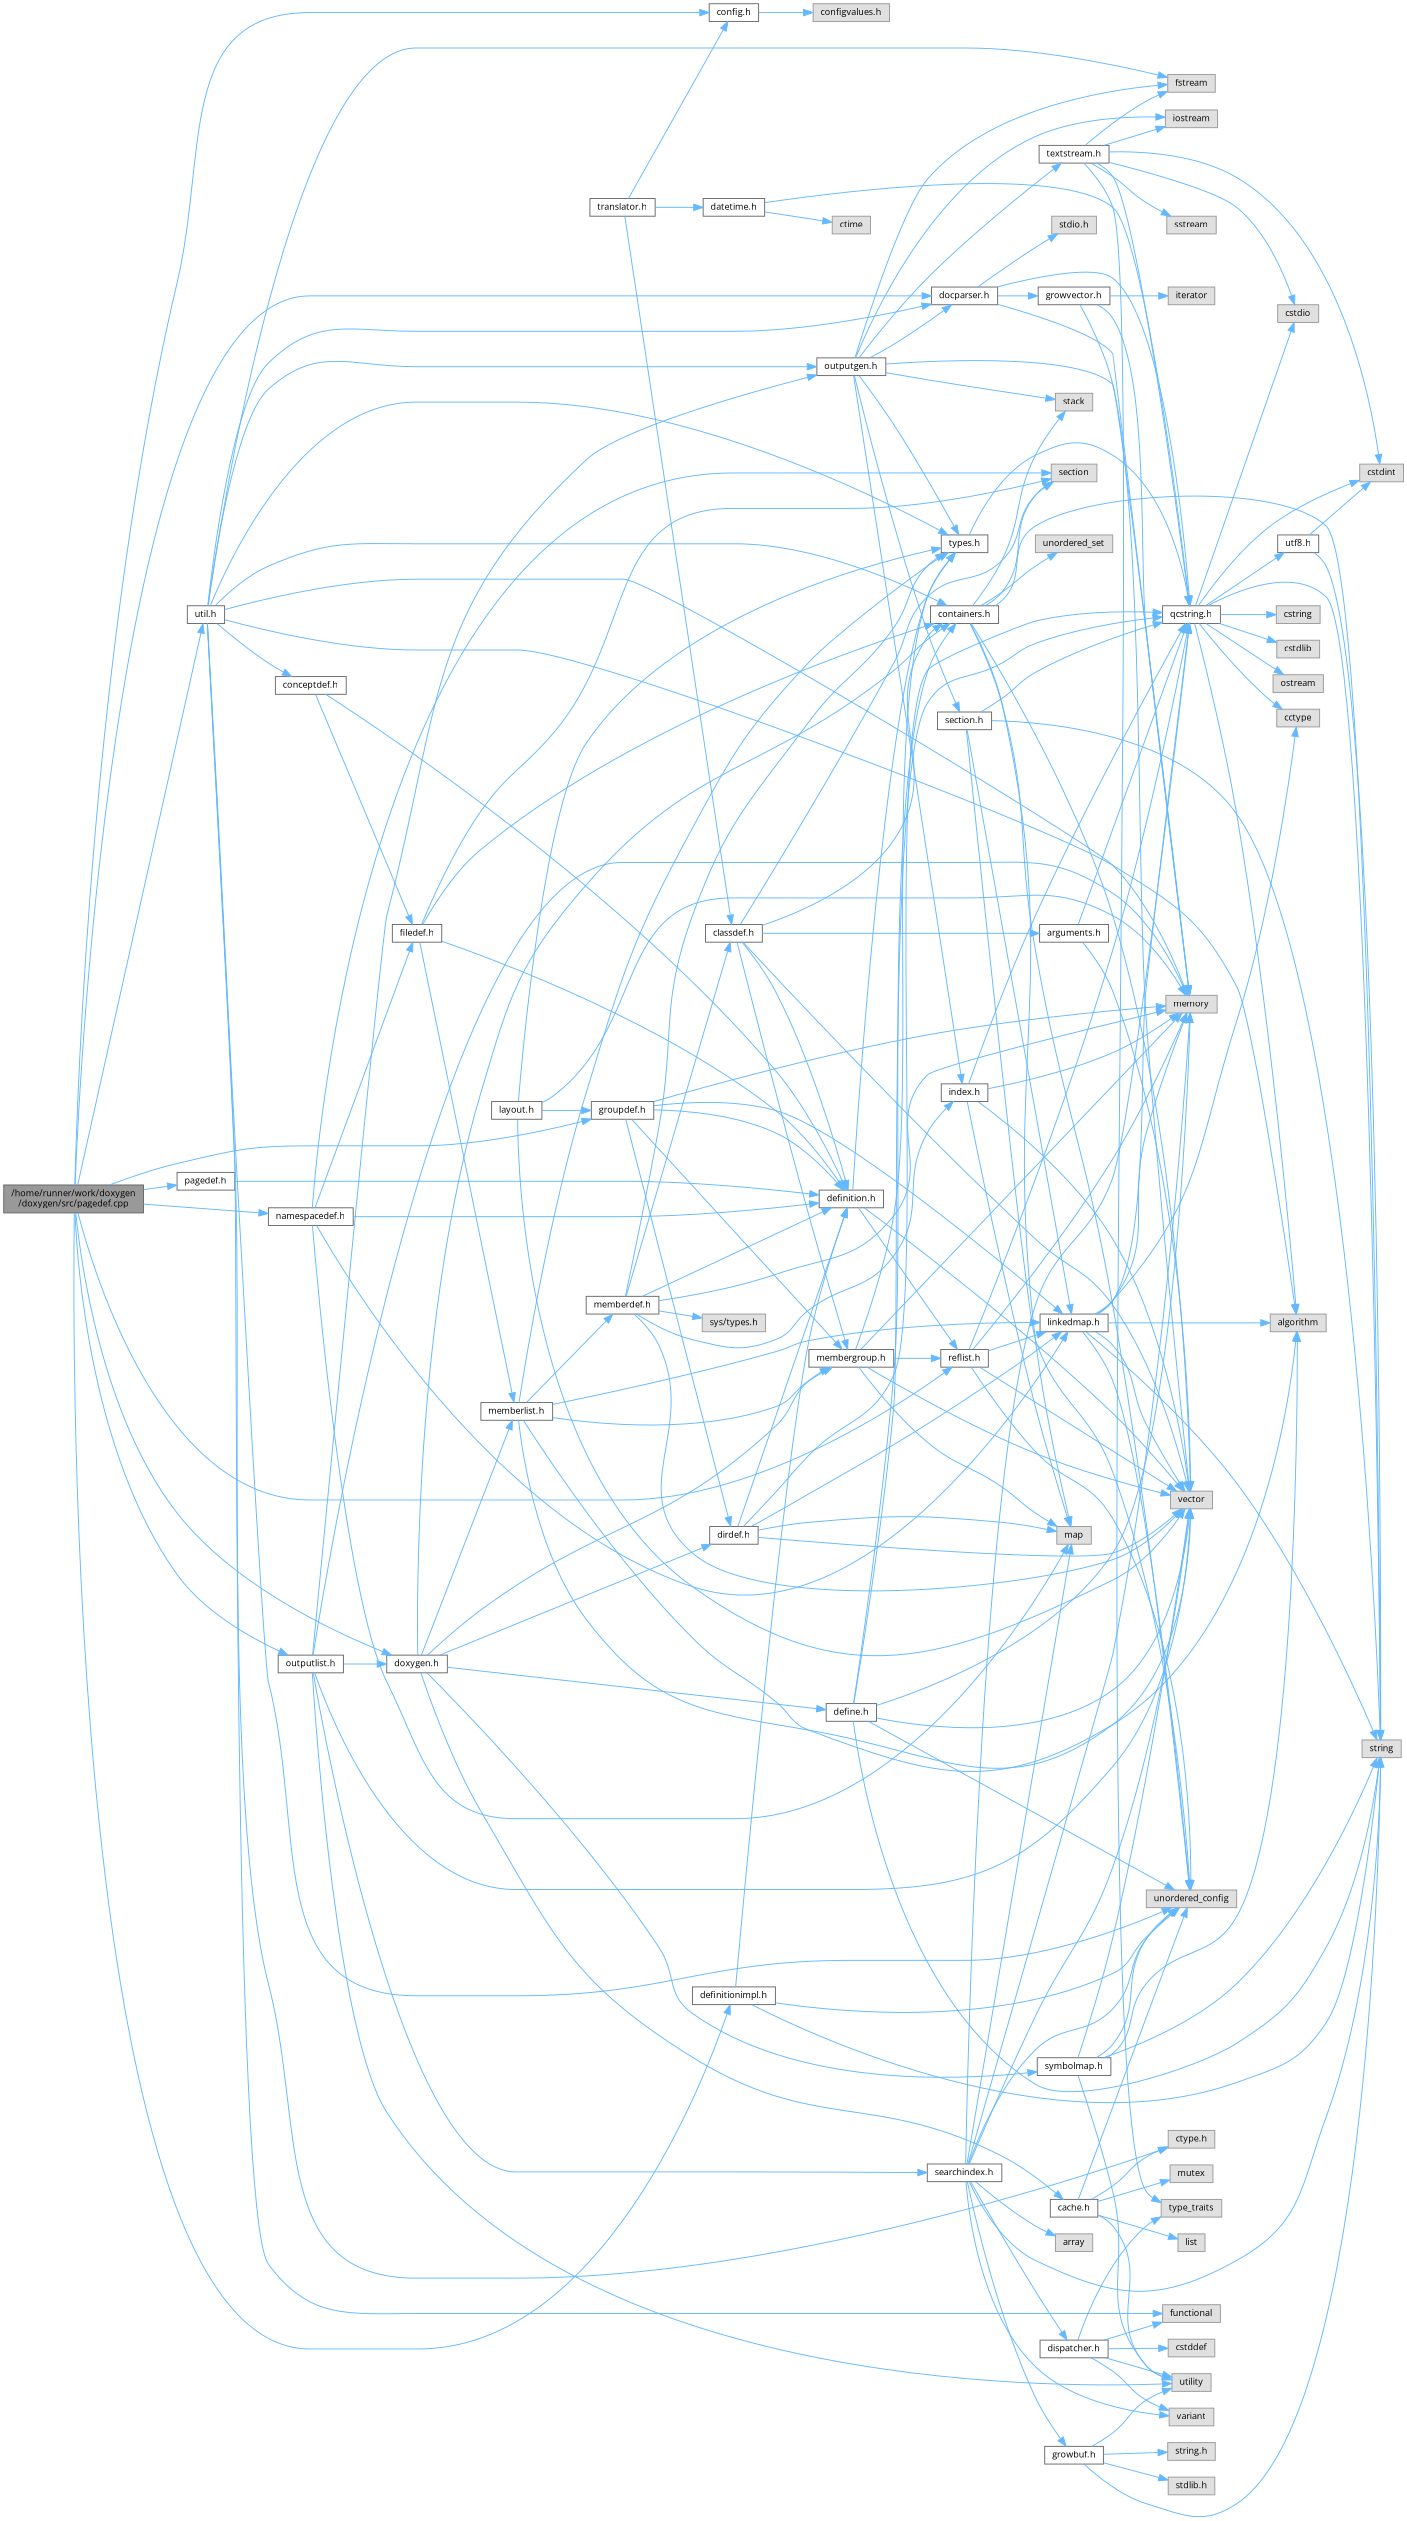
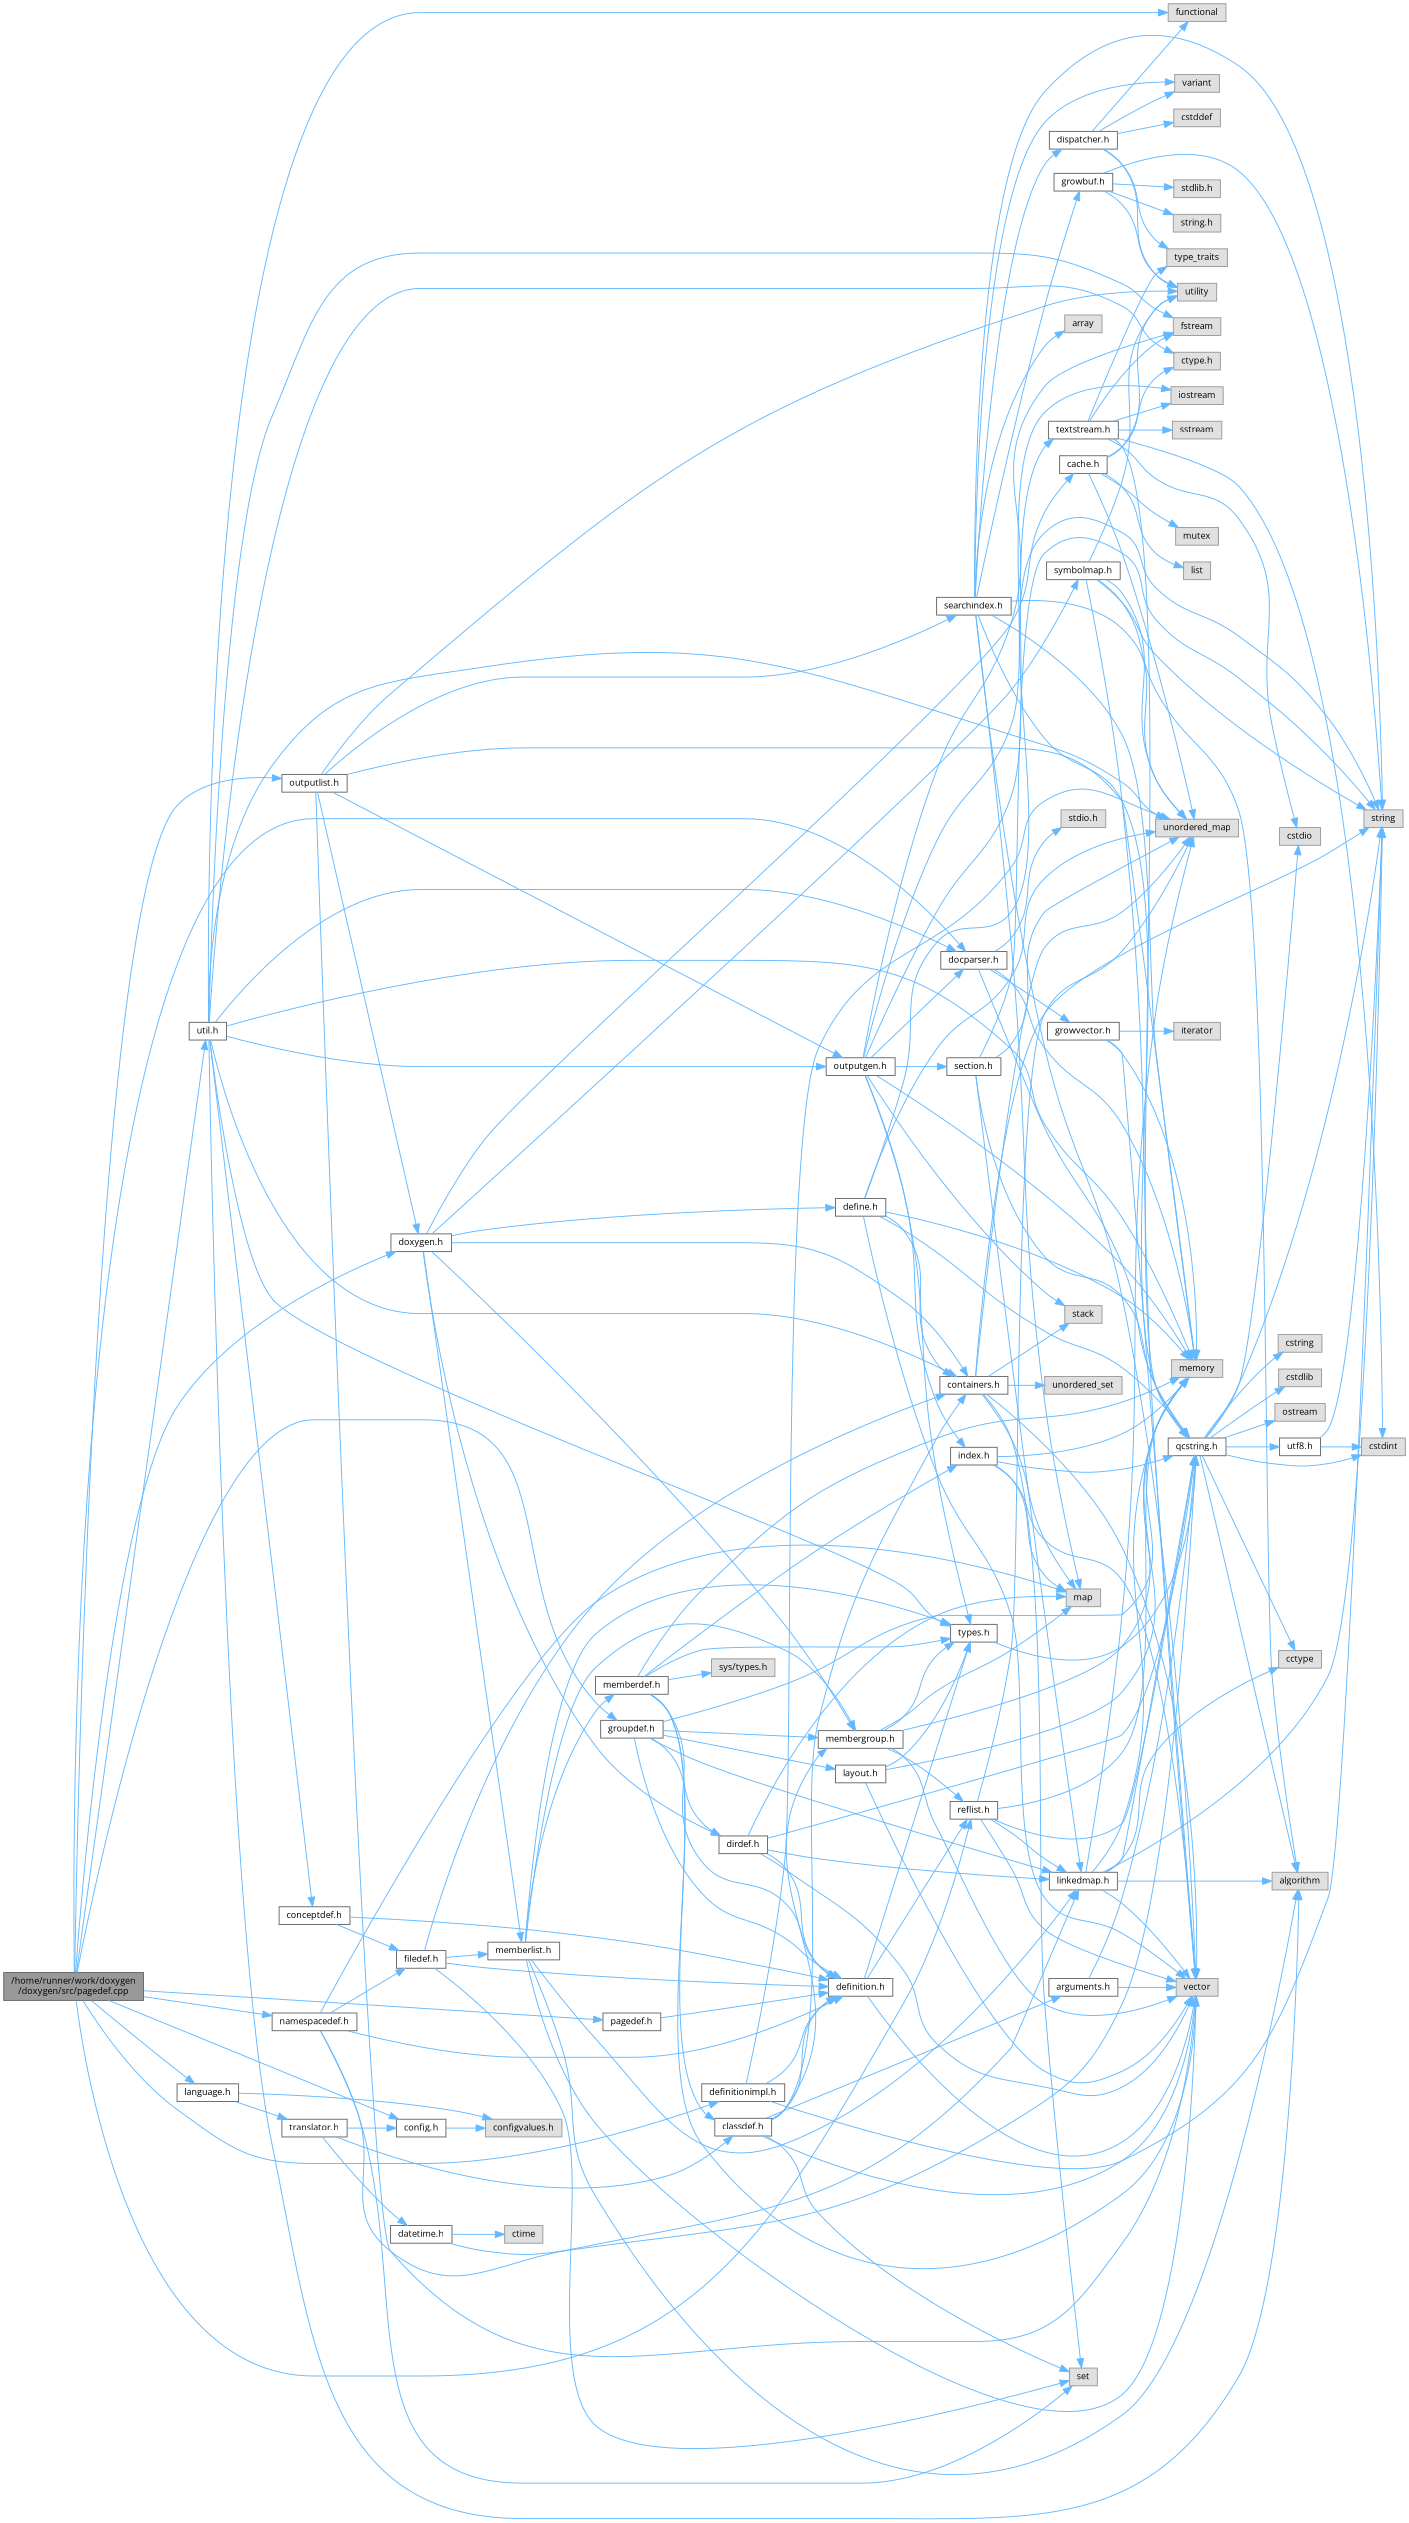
node "section": label "section" -> "set"
edge "layout.h" -> "groupdef.h": reversed
node "unordered_config": label "unordered_config" -> "unordered_map"
node "language.h": added
